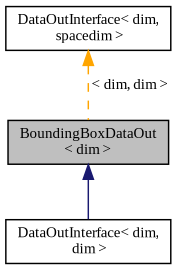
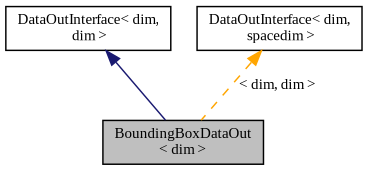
edge "DataOutInterface< dim, dim >" -> "BoundingBoxDataOut < dim >": reversed
